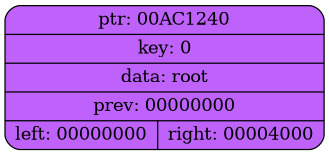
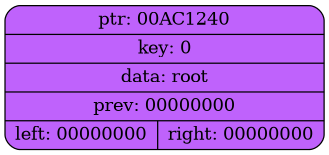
node "ptr: 00AC1240": text "right: 00004000" -> "right: 00000000"
